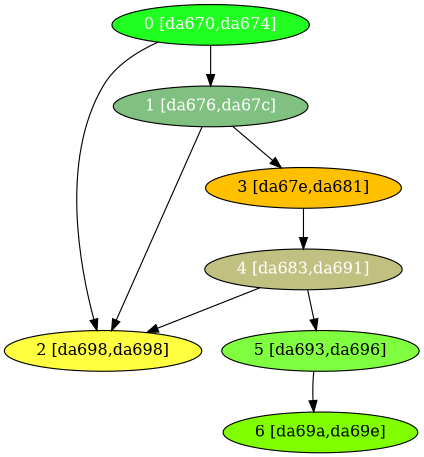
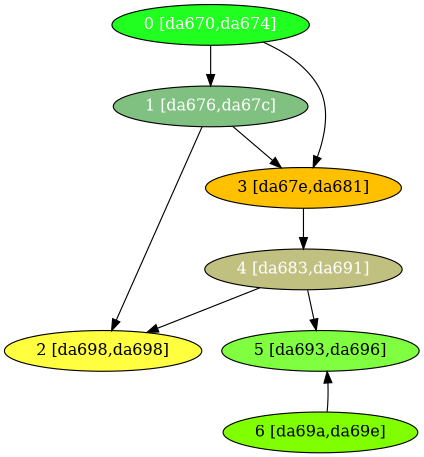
edge "0 [da670,da674]" -> "2 [da698,da698]": now "0 [da670,da674]" -> "3 [da67e,da681]"
edge "5 [da693,da696]" -> "6 [da69a,da69e]": reversed
